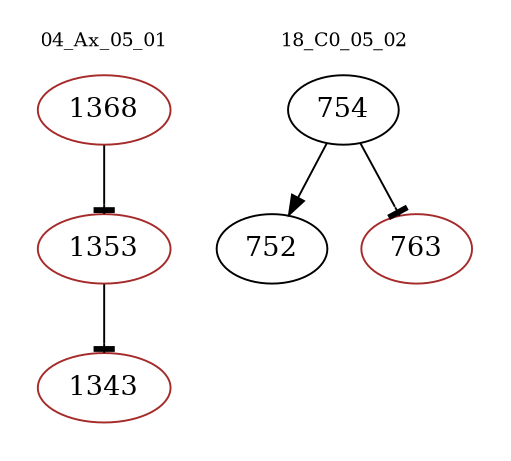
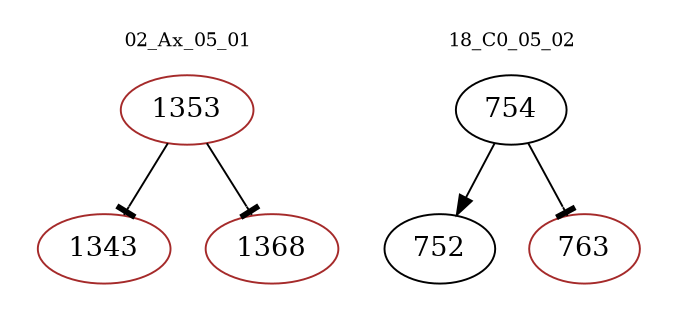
cluster "04_Ax_05_01": label "04_Ax_05_01" -> "02_Ax_05_01"
edge "1368" -> "1353": reversed
